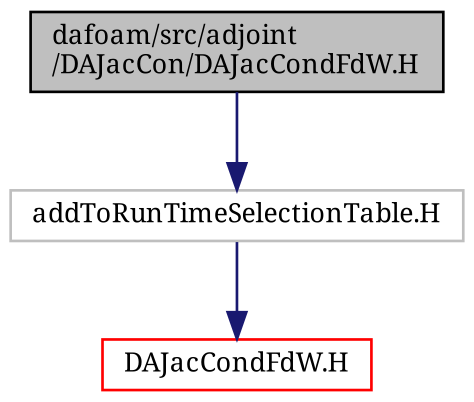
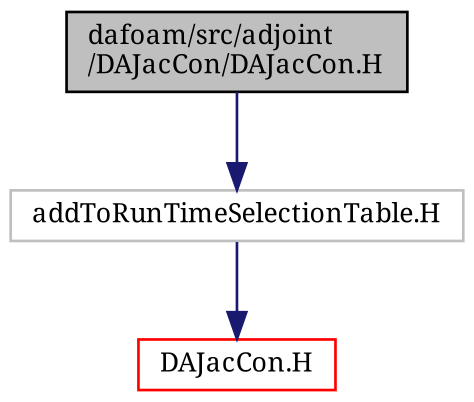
node "dafoam/src/adjoint /DAJacCon/DAJacCondFdW.H": label "dafoam/src/adjoint /DAJacCon/DAJacCondFdW.H" -> "dafoam/src/adjoint /DAJacCon/DAJacCon.H"
node "DAJacCondFdW.H": label "DAJacCondFdW.H" -> "DAJacCon.H"
